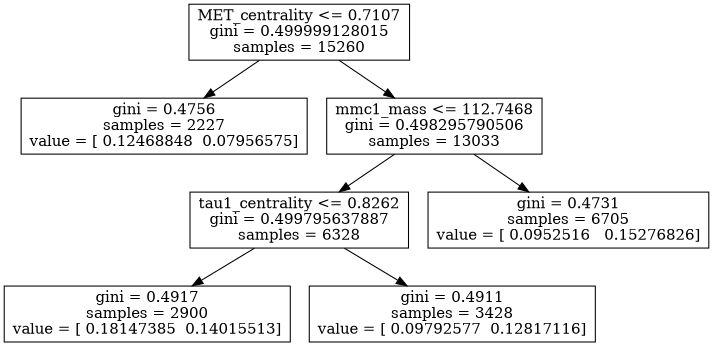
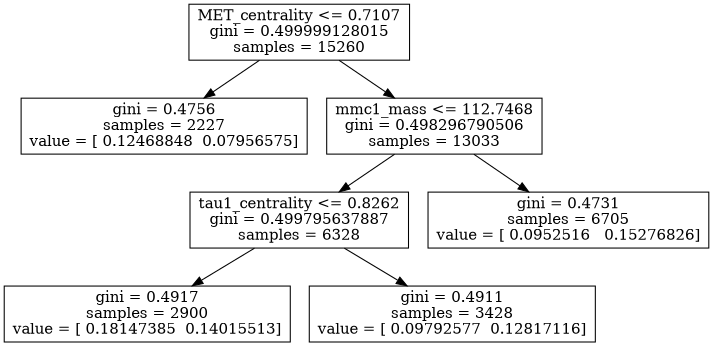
node "mmc1_mass <= 112.7468 gini = 0.498295790506 samples = 13033": label "mmc1_mass <= 112.7468 gini = 0.498295790506 samples = 13033" -> "mmc1_mass <= 112.7468 gini = 0.498296790506 samples = 13033"
